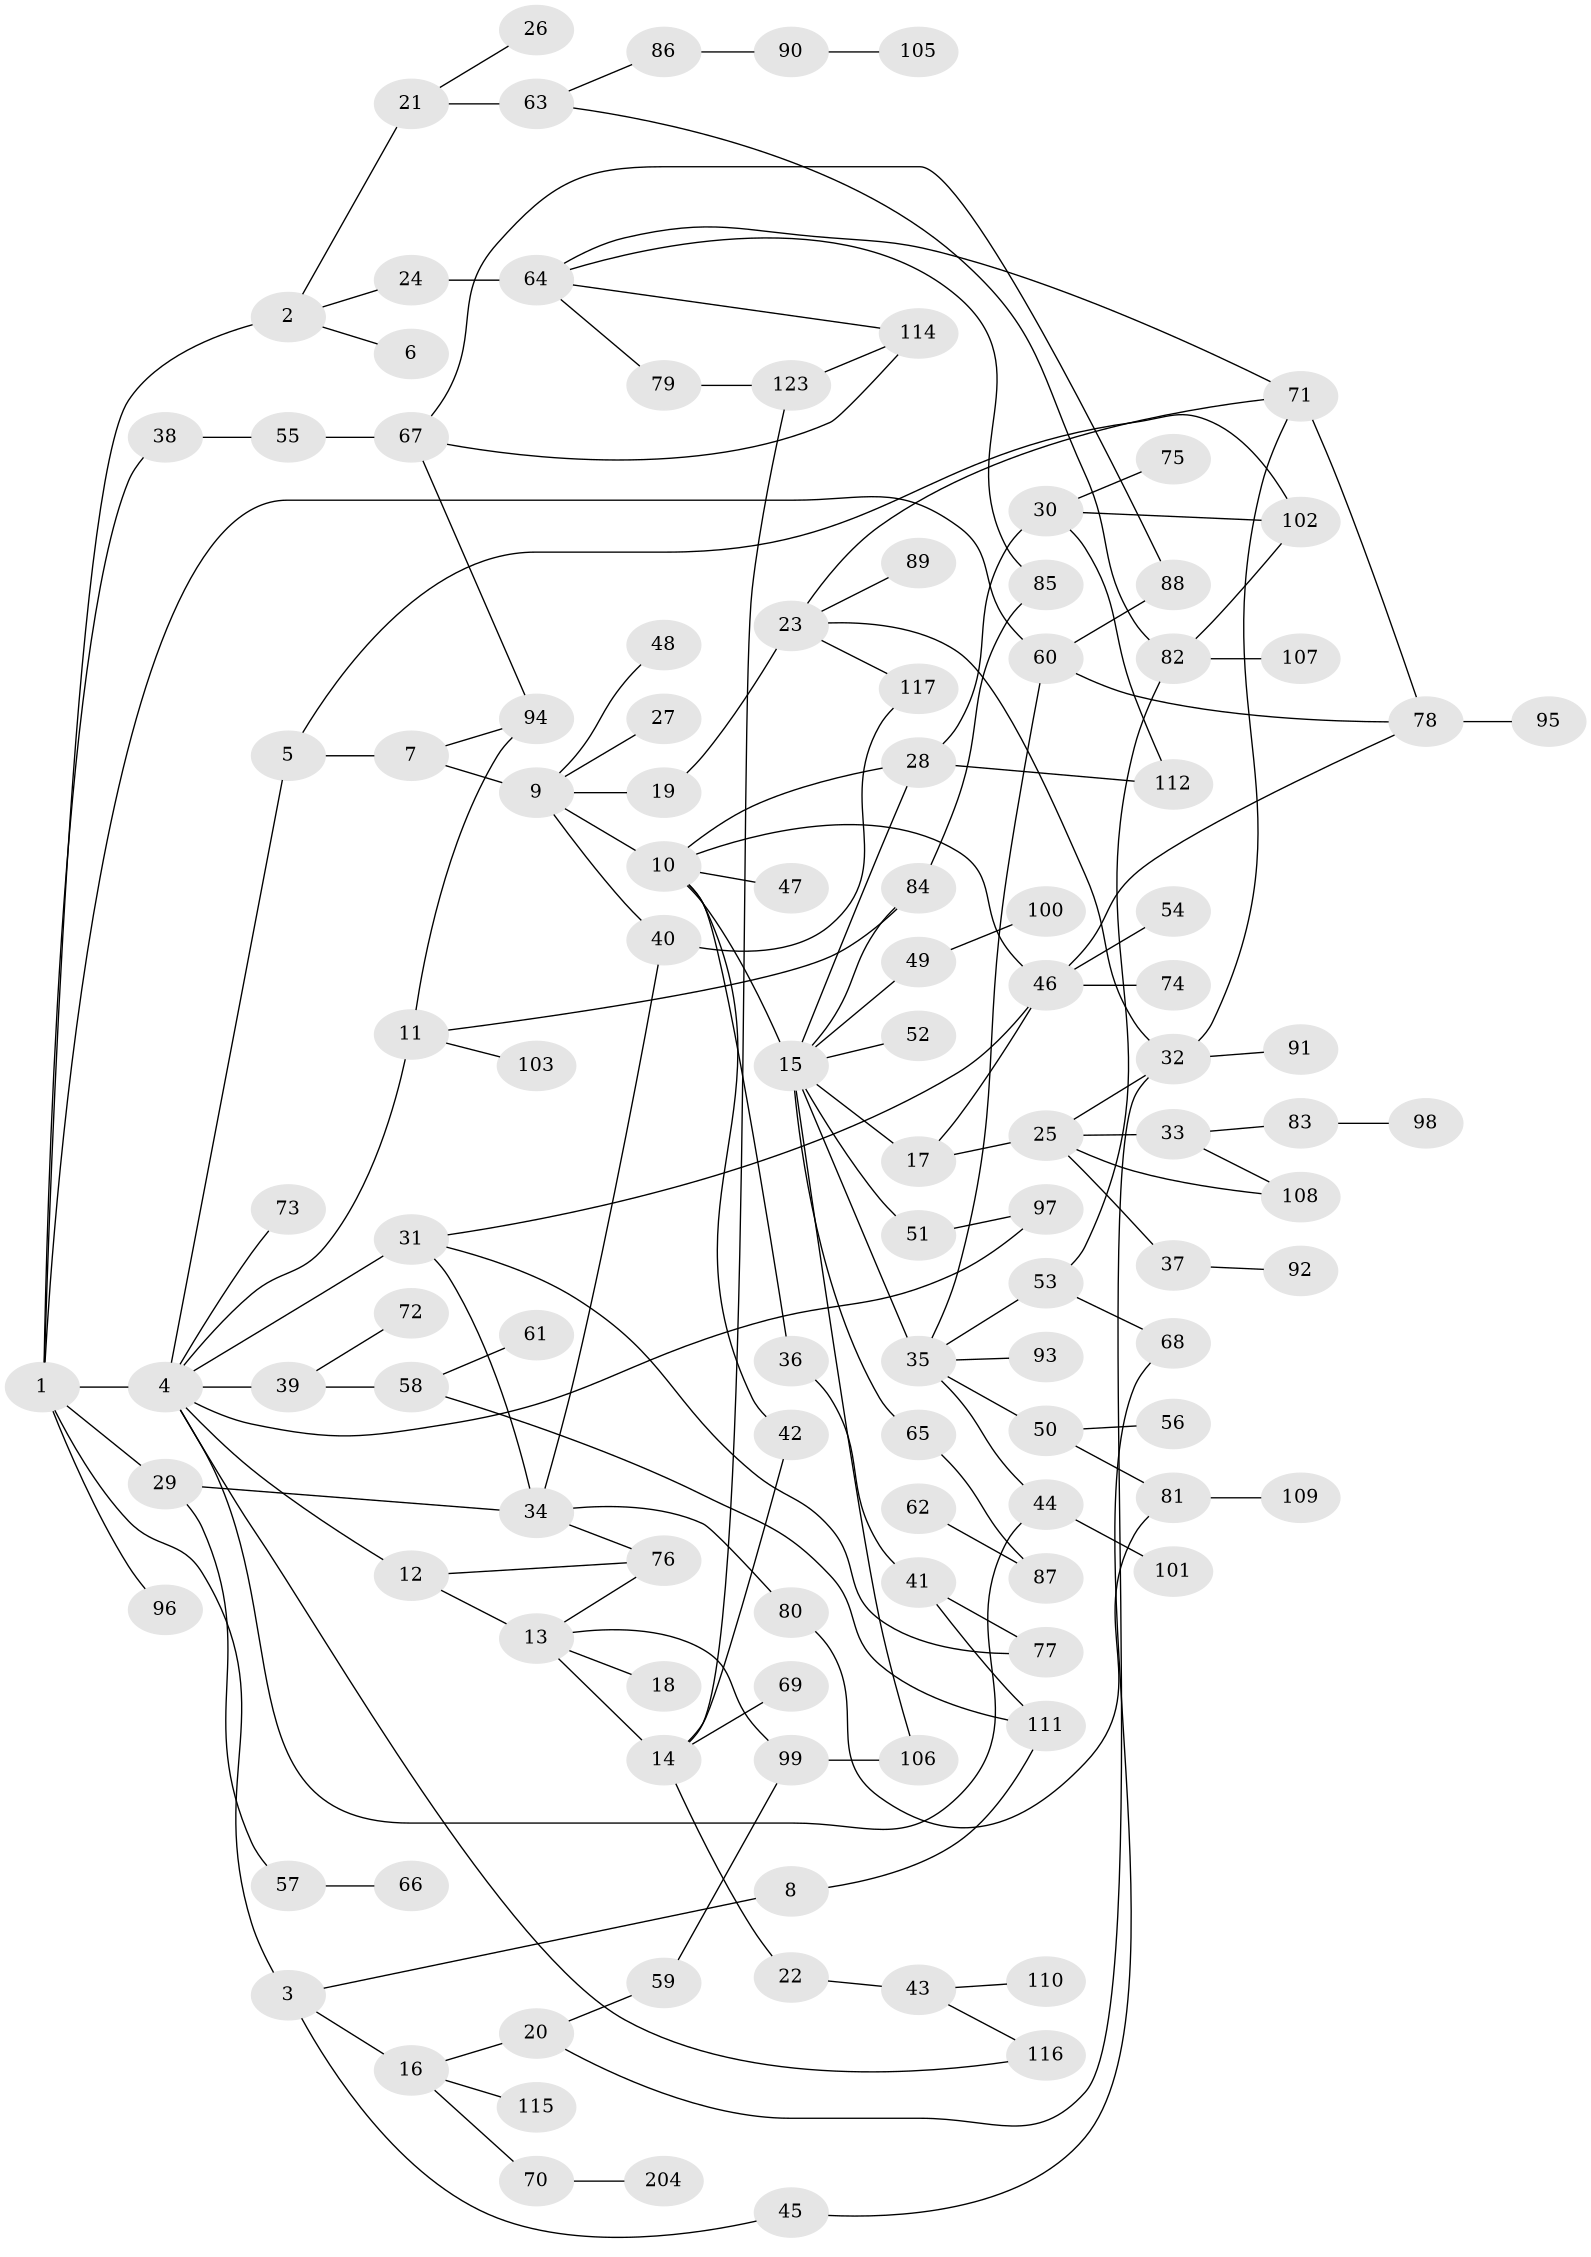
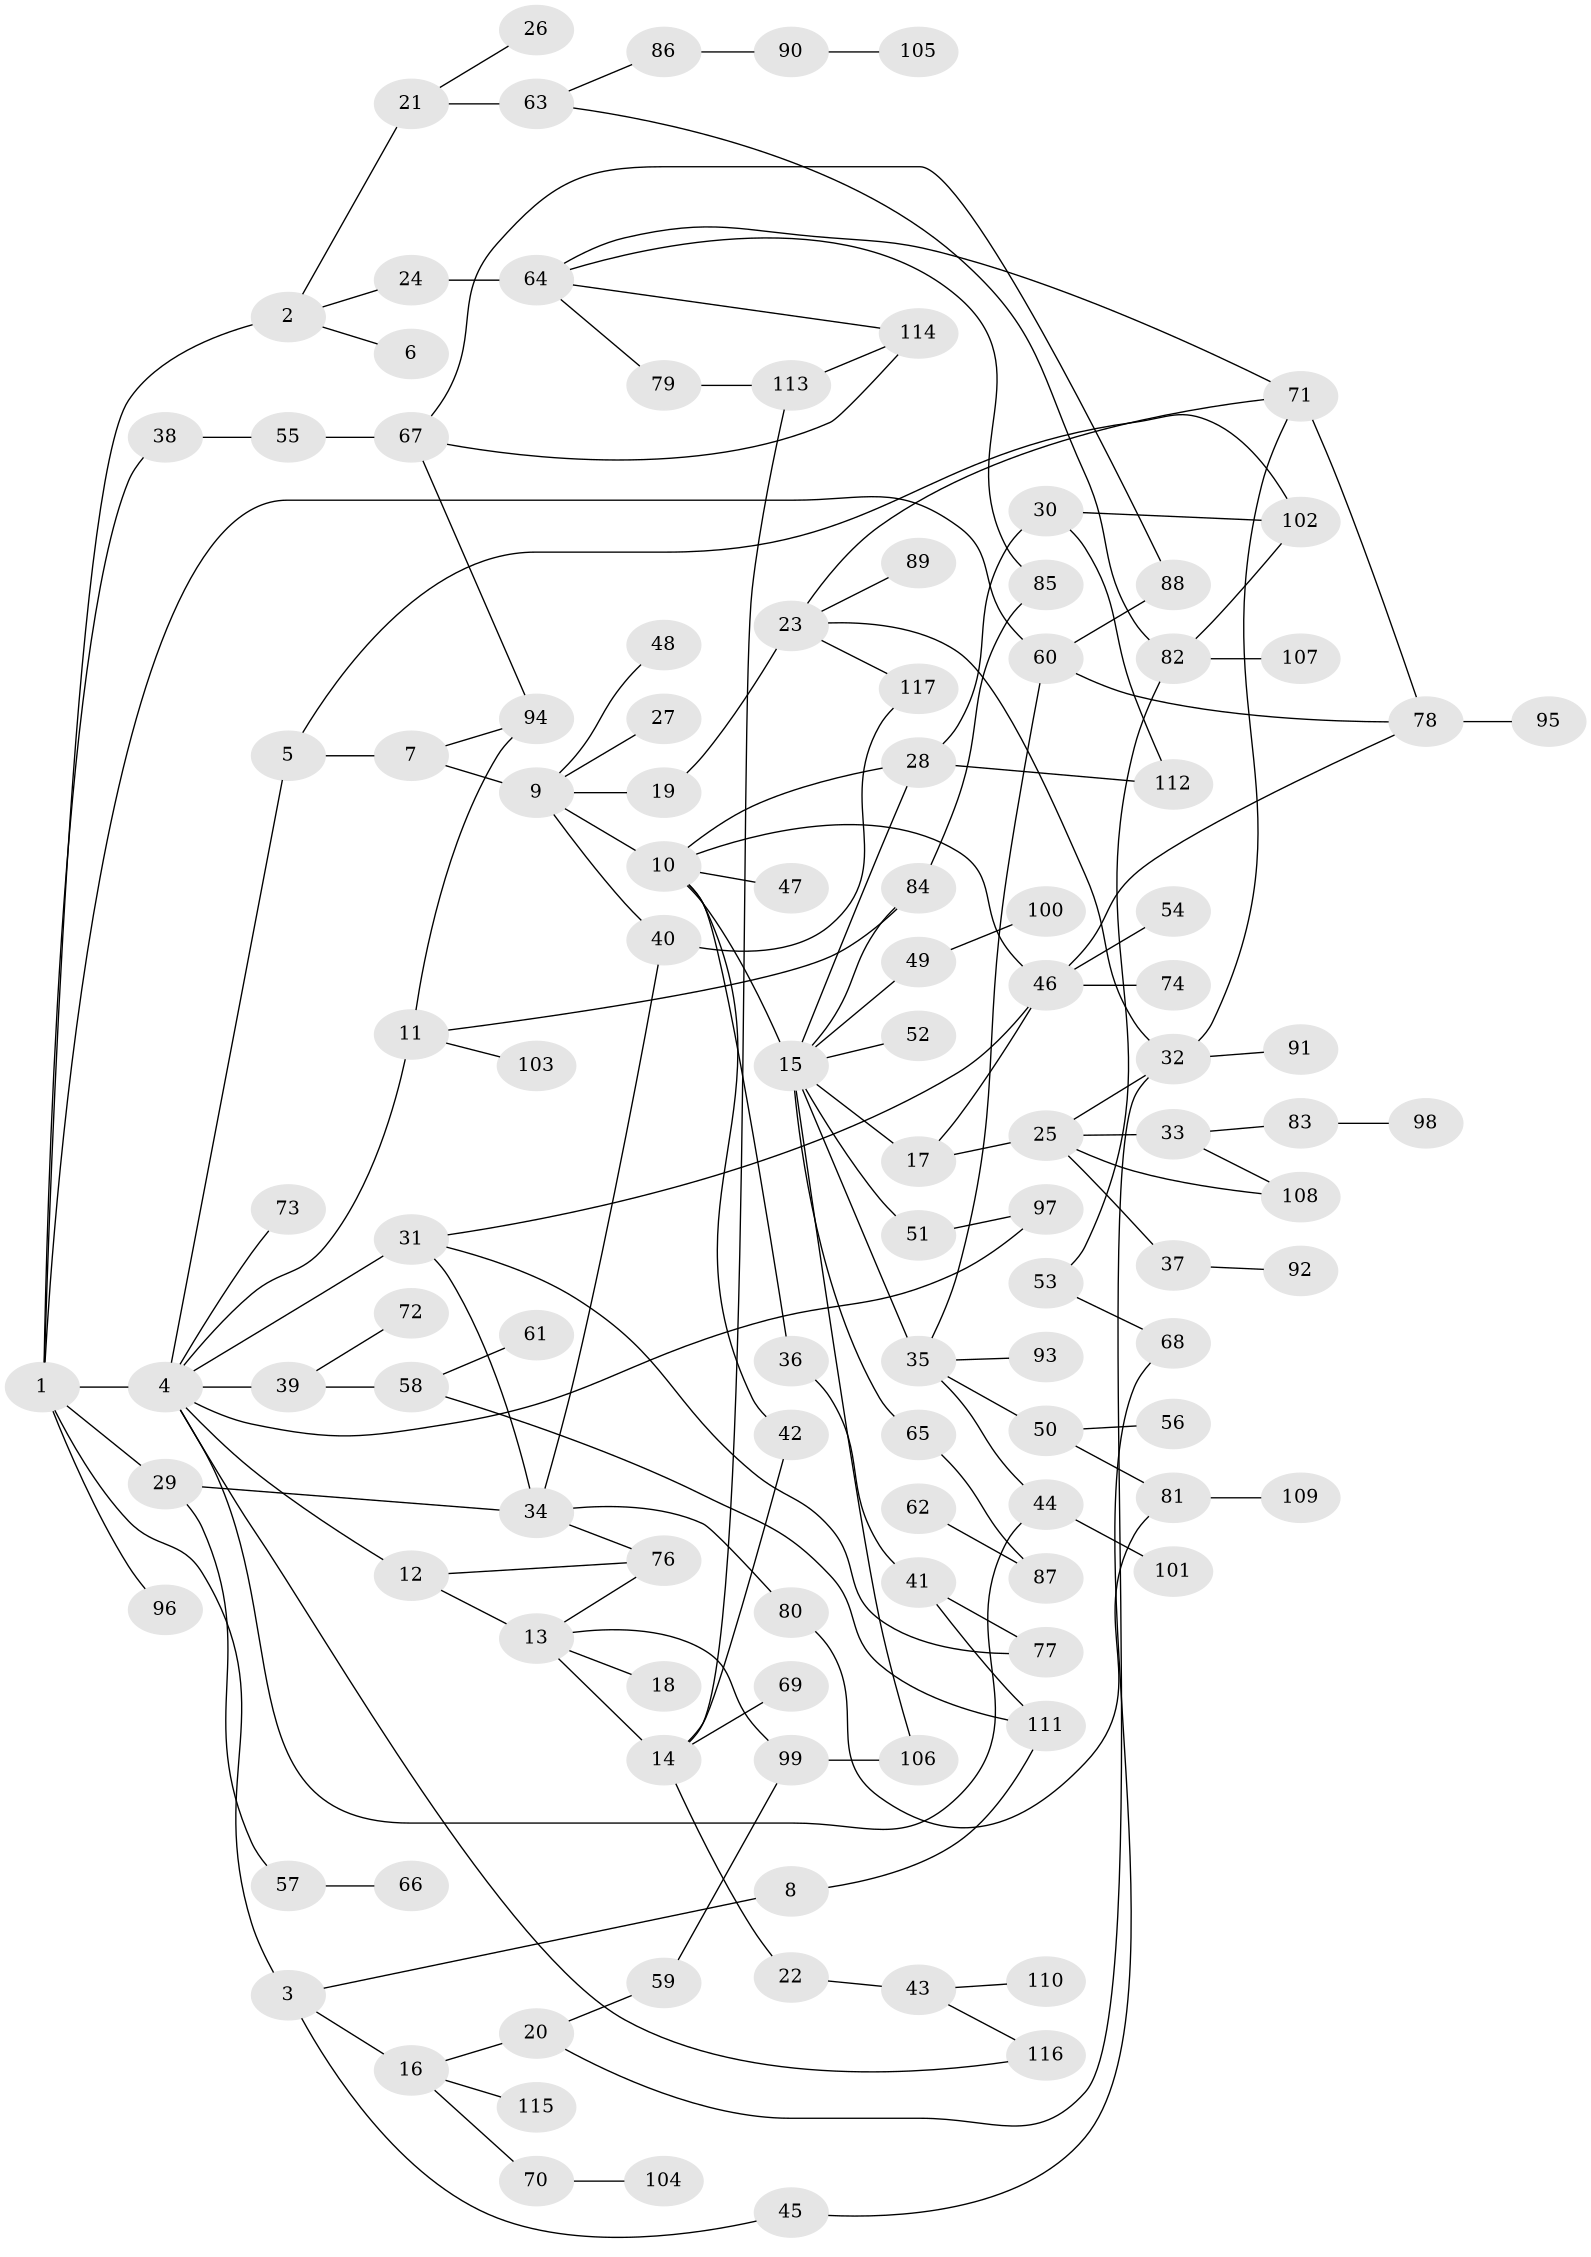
node "123": label "123" -> "113"
node "75": removed
edge "53" -- "35": removed
node "204": label "204" -> "104"
